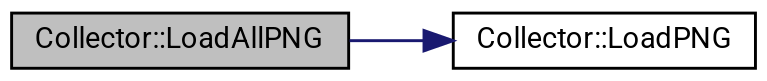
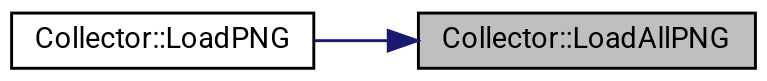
edge "Collector::LoadAllPNG" -> "Collector::LoadPNG": reversed
